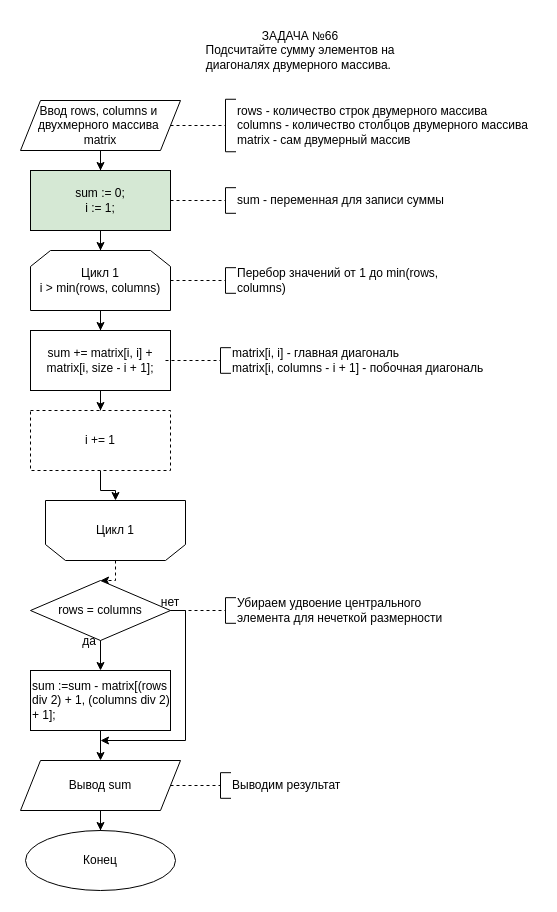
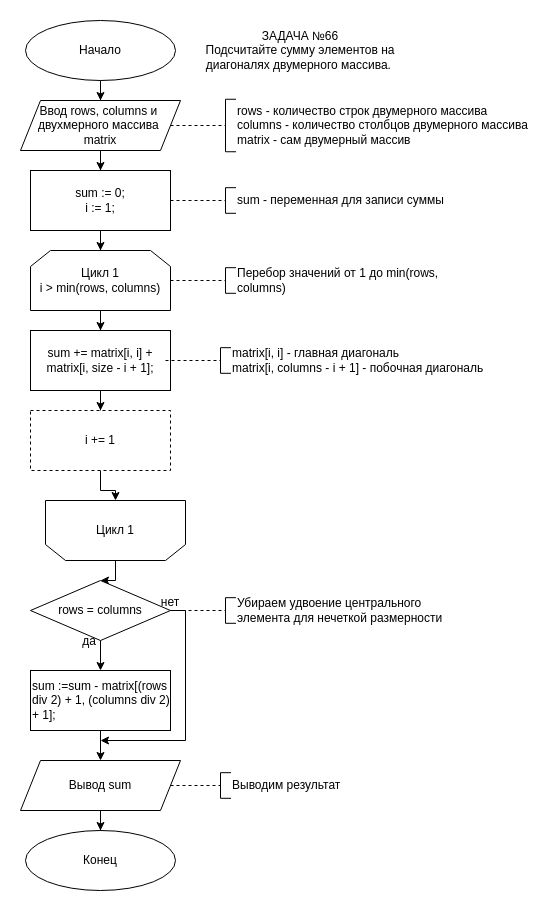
node "Начало": added
edge "Начало" -> "Ввод rows, columns и двухмерного массива matrix": added
node "sum := 0; i := 1;": fillcolor #d5e8d4 -> #ffffff
edge "Цикл 1" -> "rows = columns": style dashed -> solid
